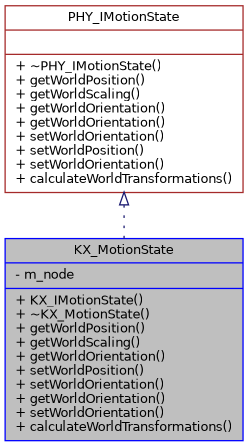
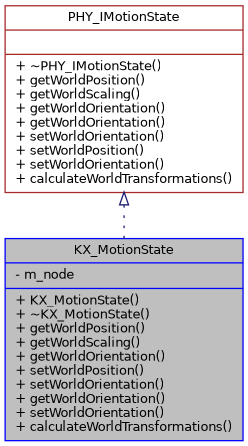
node "KX_MotionState": text "+ KX_IMotionState()" -> "+ KX_MotionState()"
